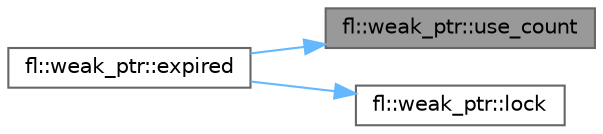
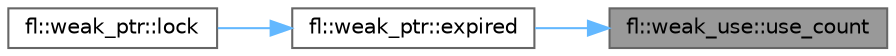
node "fl::weak_ptr::use_count": label "fl::weak_ptr::use_count" -> "fl::weak_use::use_count"
edge "fl::weak_ptr::expired" -> "fl::weak_ptr::lock": reversed
